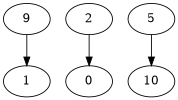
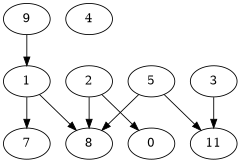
node "4": added
node "10": label "10" -> "11"
node "3": added
node "7": added
node "8": added
